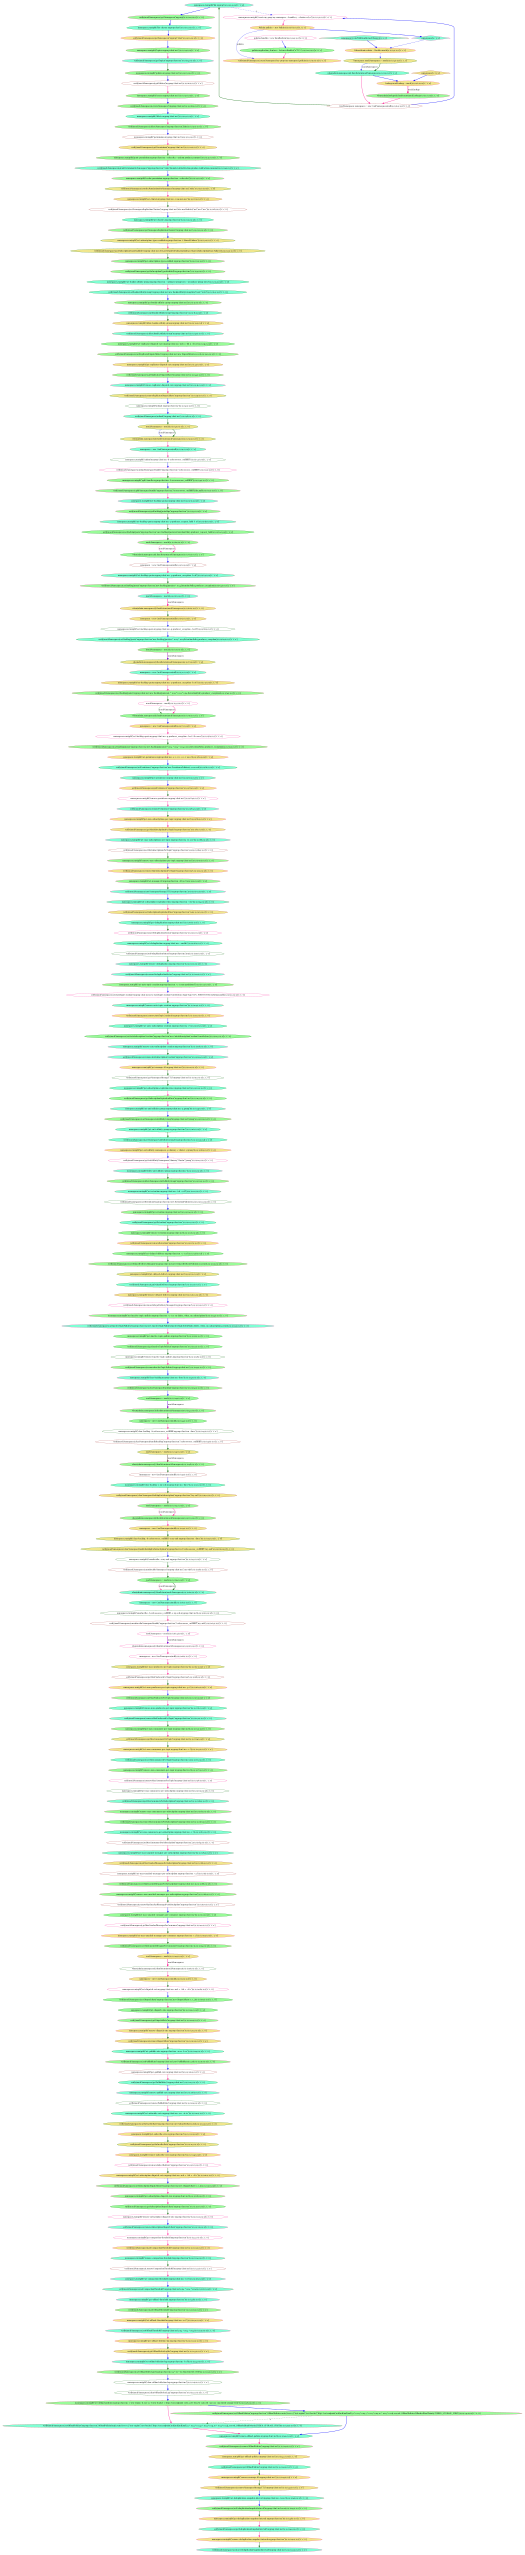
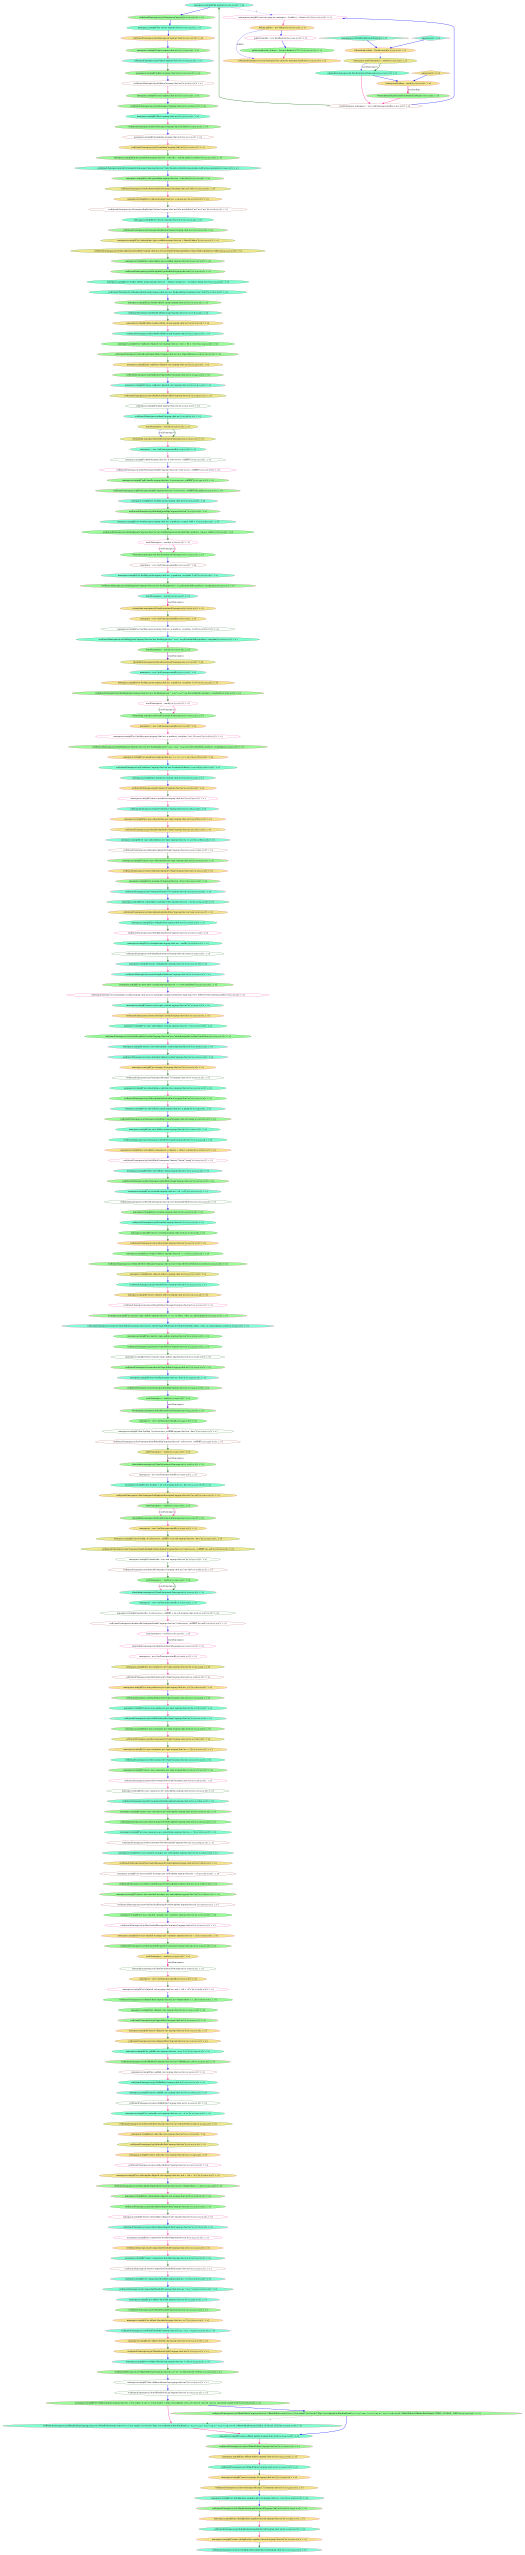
edge "Policies policies = new Policies()@@@8@@@['0', '0', '1']" -> "namespaces['0', '1', '0']": now "Policies policies = new Policies()@@@8@@@['0', '0', '1']" -> "policies.bundles = new BundlesData(5)@@@9@@@['0', '0', '1']"
edge "namespaces['0', '1', '0']" -> "PulsarAdmin admin = Mockito.mock()@@@3@@@['1', '1', '1']": style solid -> bold
node "mockNamespaces = mock()@@@60@@@['1', '1', '0']": fillcolor palegreen -> white
